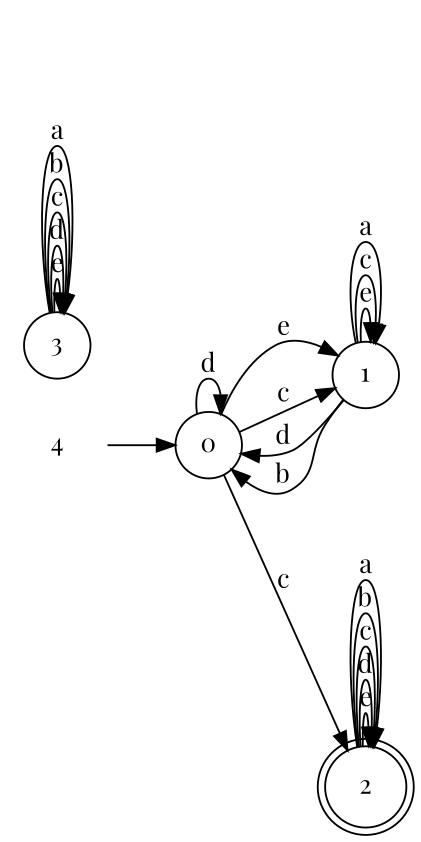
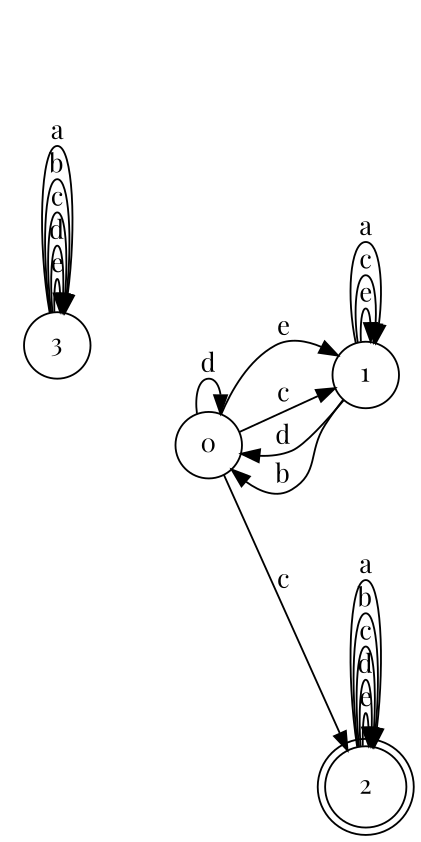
node "4": removed
